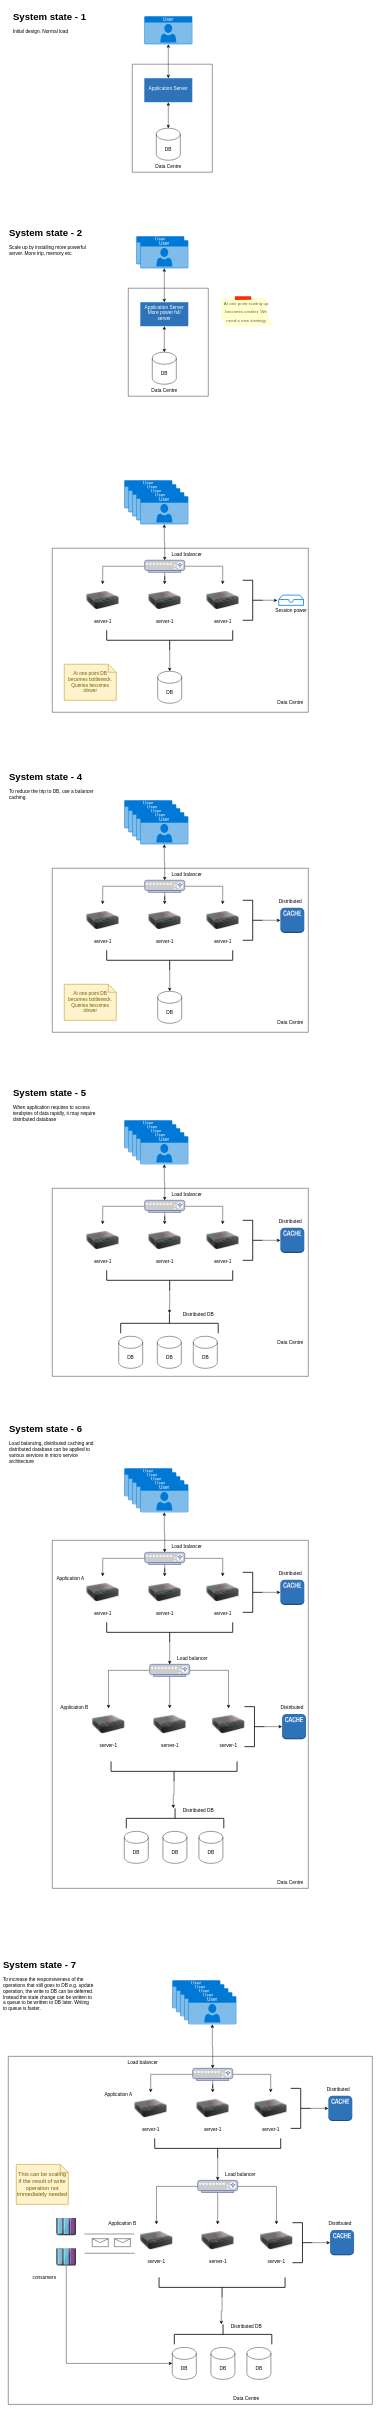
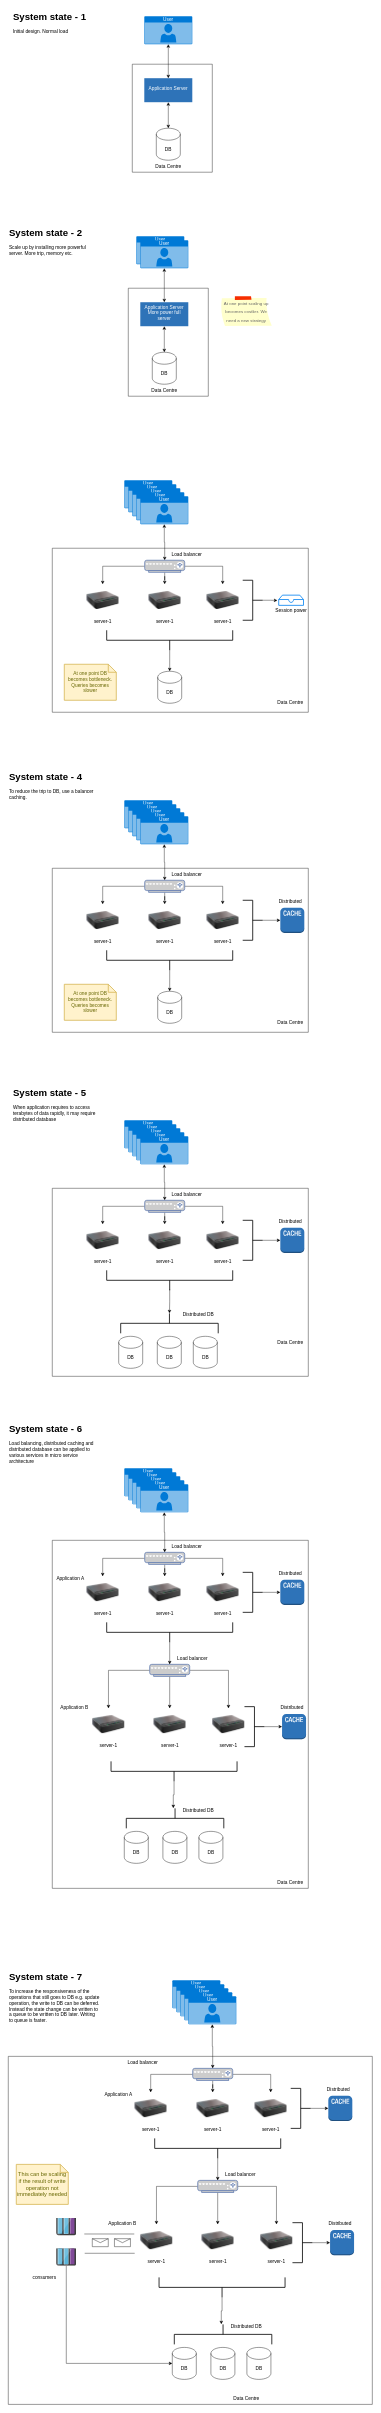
node "System state - 7 To increase the responsiveness of the operations that still goes to DB e.g. update operation, the write to DB can be deferred. Instead the state change can be written to a queue to be written to DB later. Writing to queue is faster.": moved (48, 1984) -> (54, 1996)
